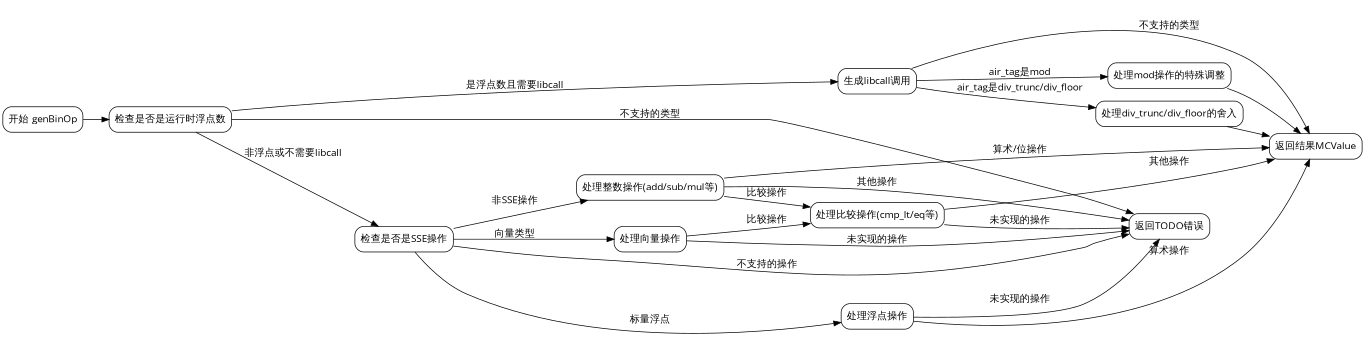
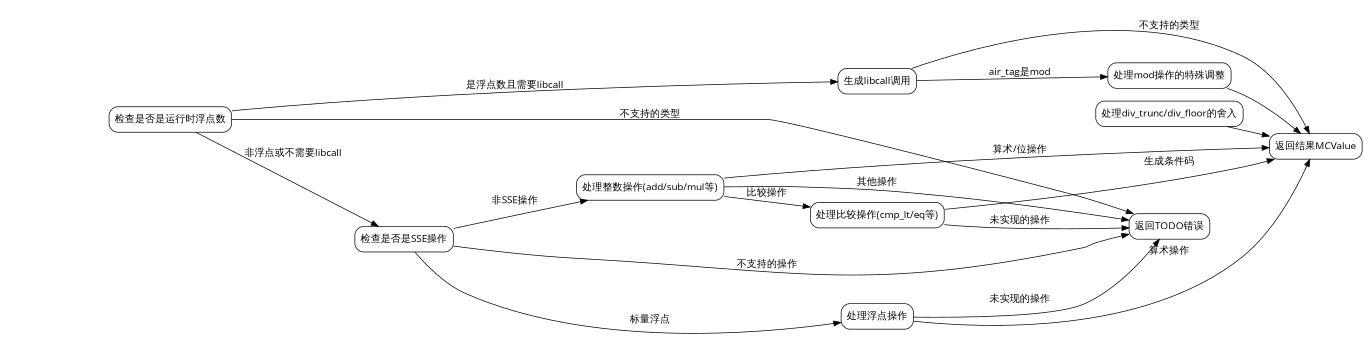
edge "生成libcall调用" -> "处理div_trunc/div_floor的舍入": removed, label "air_tag是div_trunc/div_floor"
node "开始 genBinOp": removed
edge "处理比较操作(cmp_lt/eq等)" -> "返回结果MCValue": label "其他操作" -> "生成条件码"
node "处理向量操作": removed
